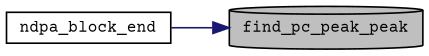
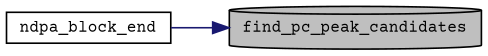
node "find_pc_peak_peak": label "find_pc_peak_peak" -> "find_pc_peak_candidates"
